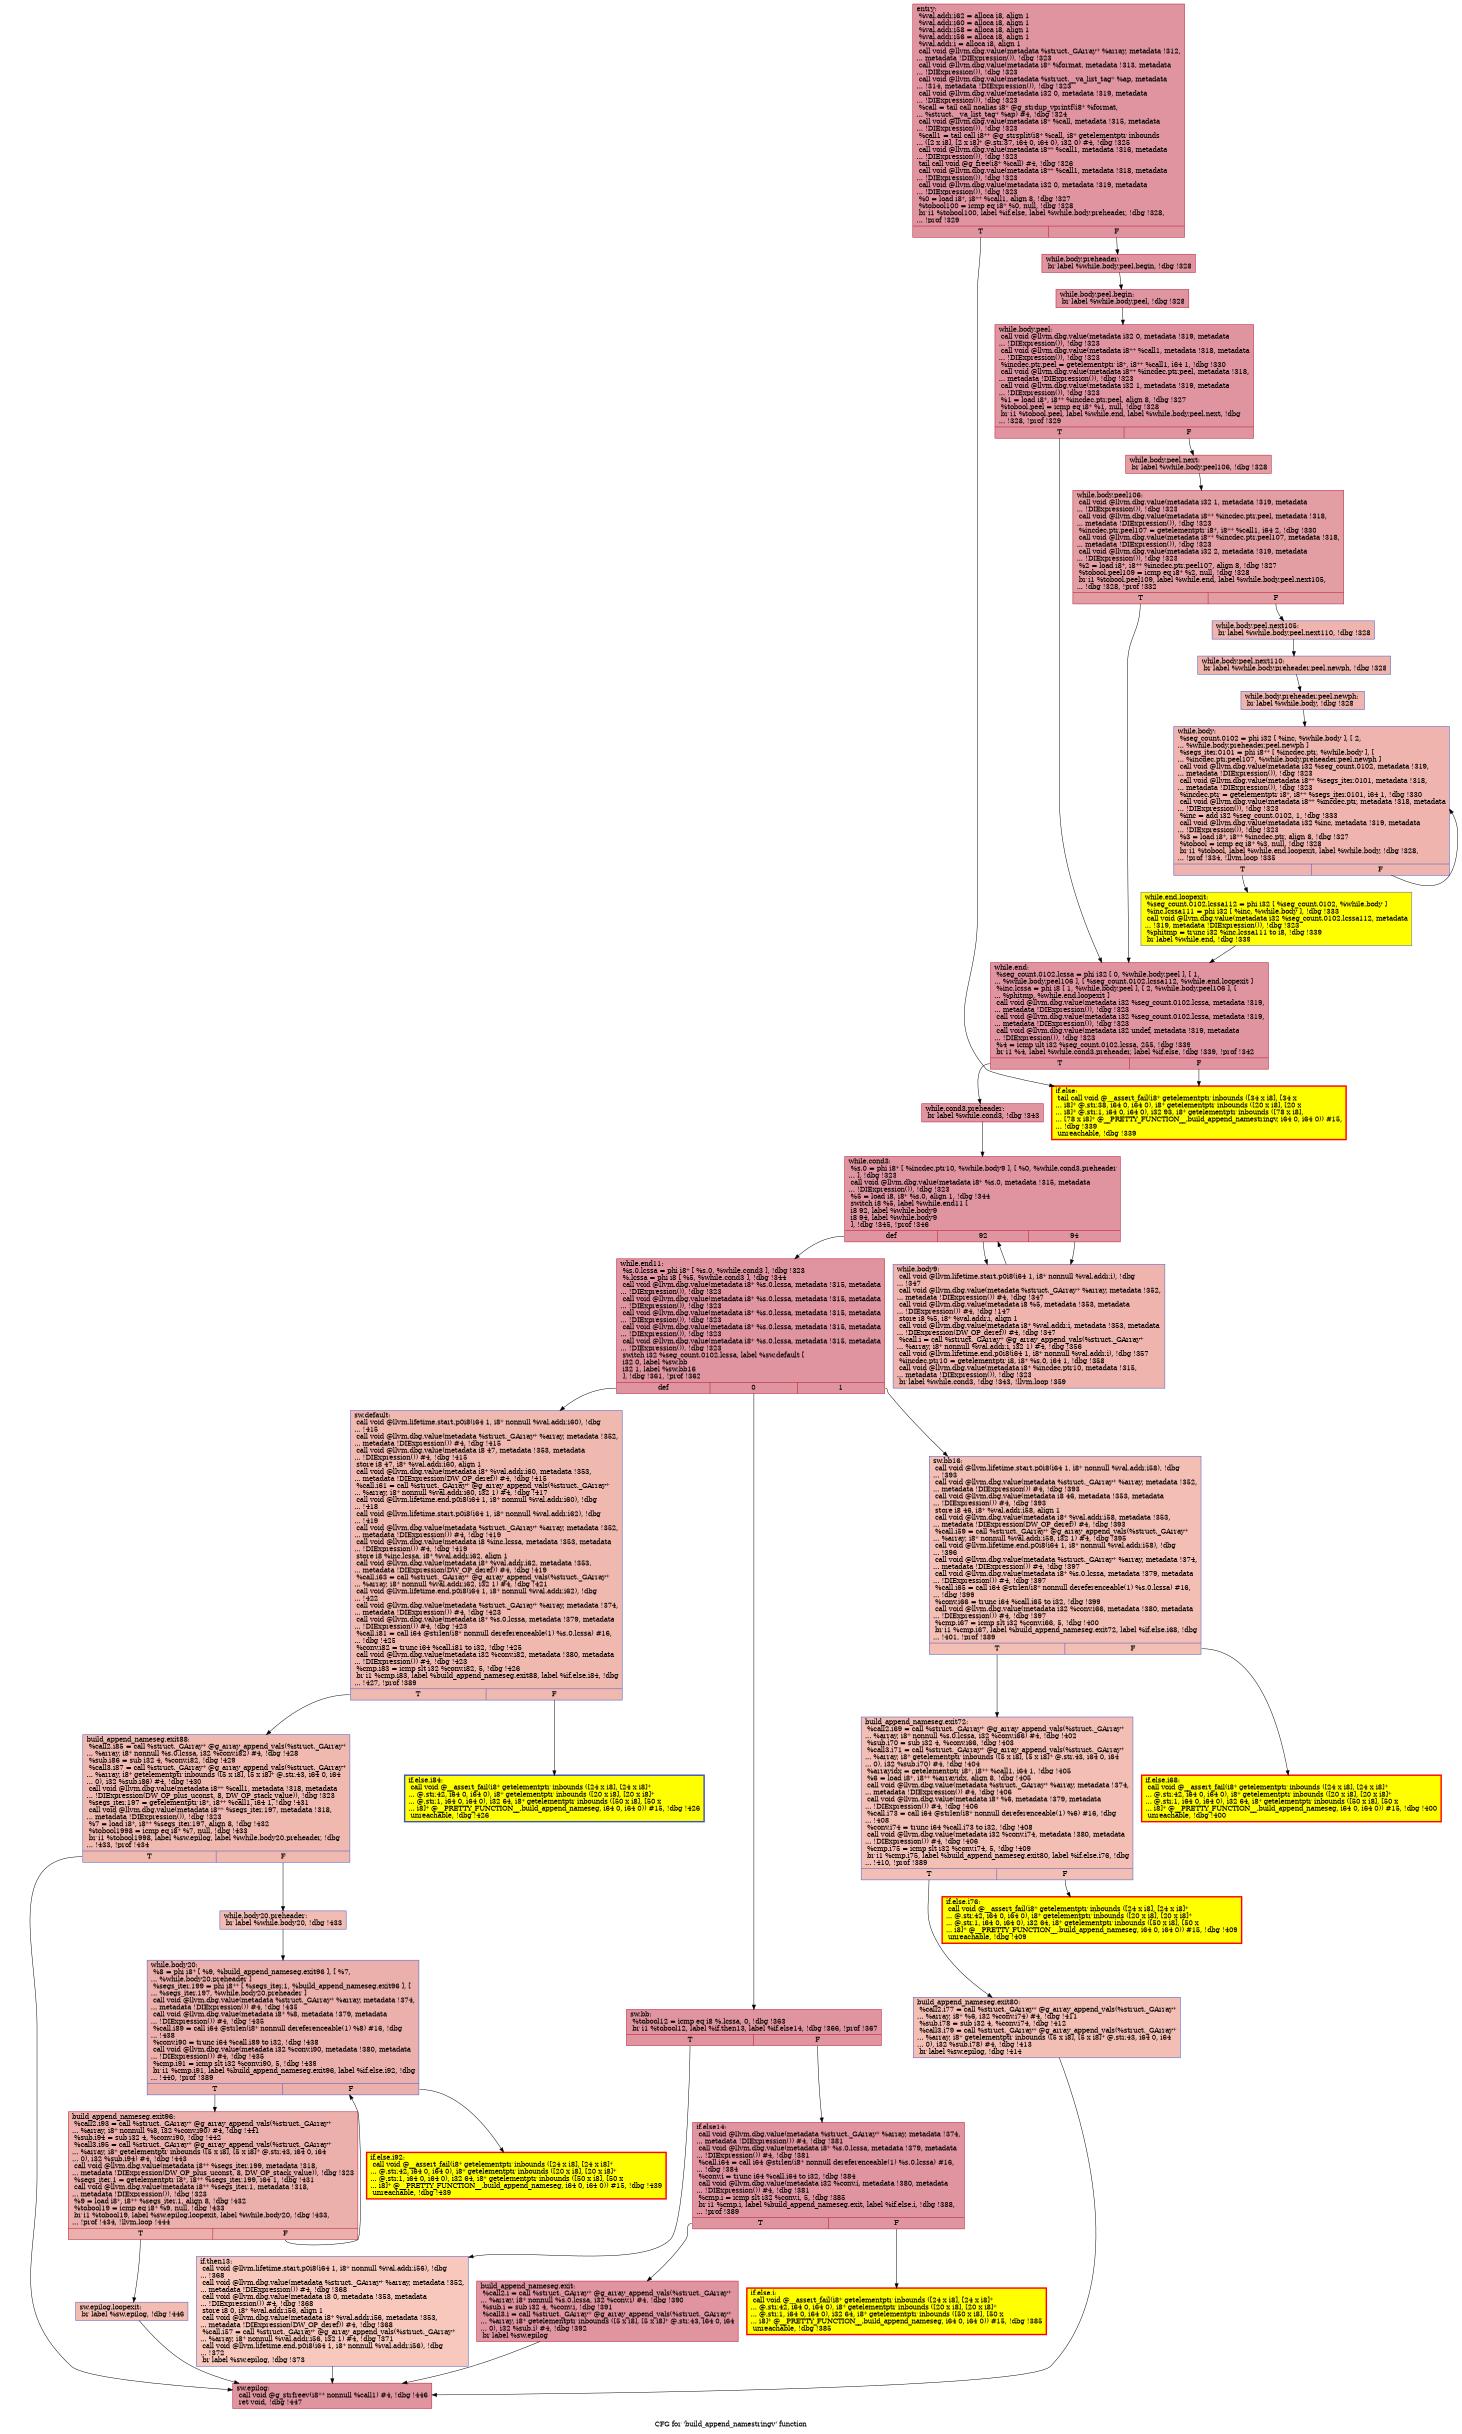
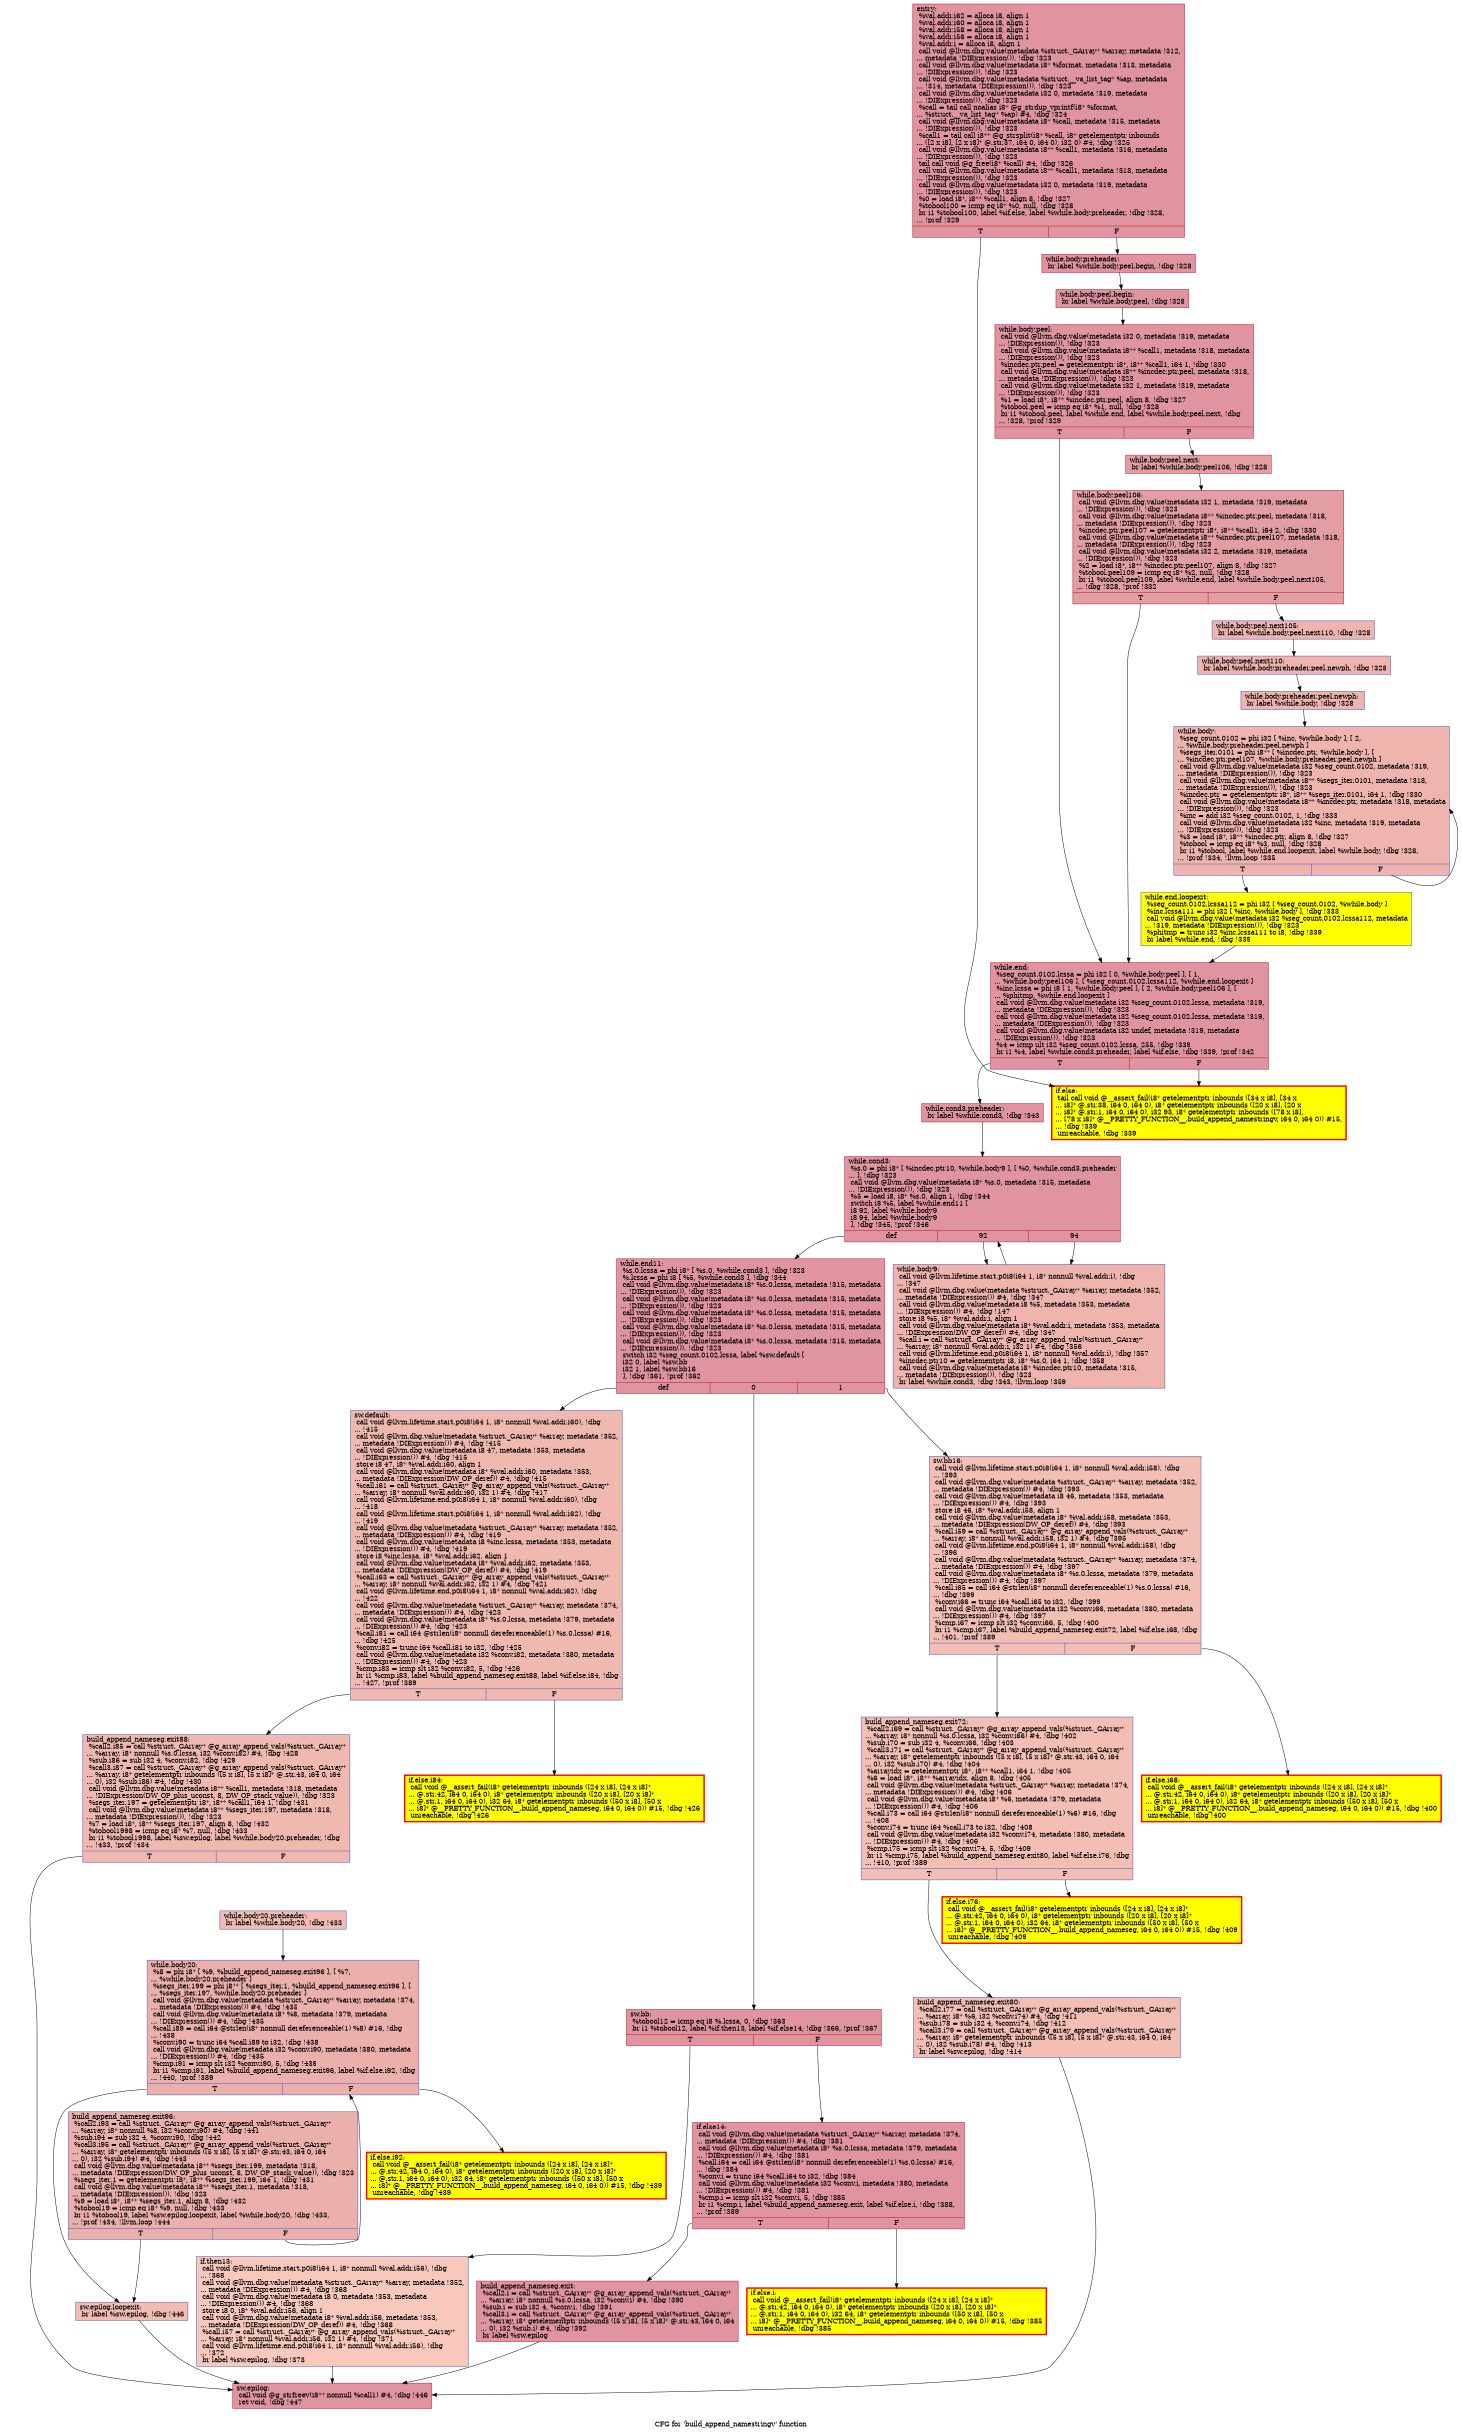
node "if.else.i84:": color #3d50c3ff -> red
edge "build_append_nameseg.exit88:" -> "while.body20.preheader:": removed
edge "while.body20:" -> "build_append_nameseg.exit96:": now "while.body20:" -> "sw.epilog.loopexit:"
node "build_append_nameseg.exit96:": color #b70d28ff -> #3d50c3ff
